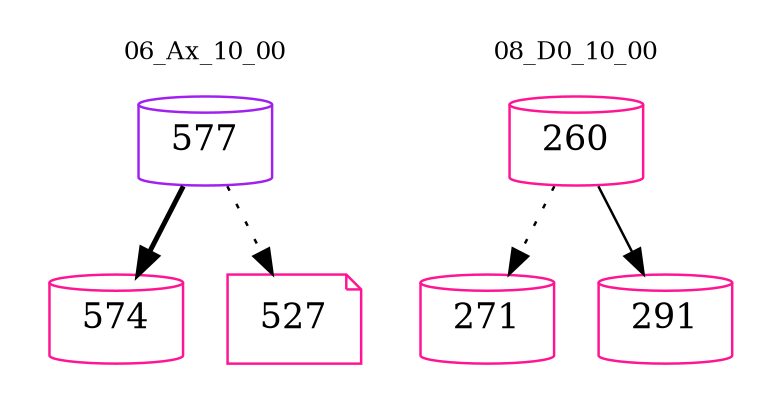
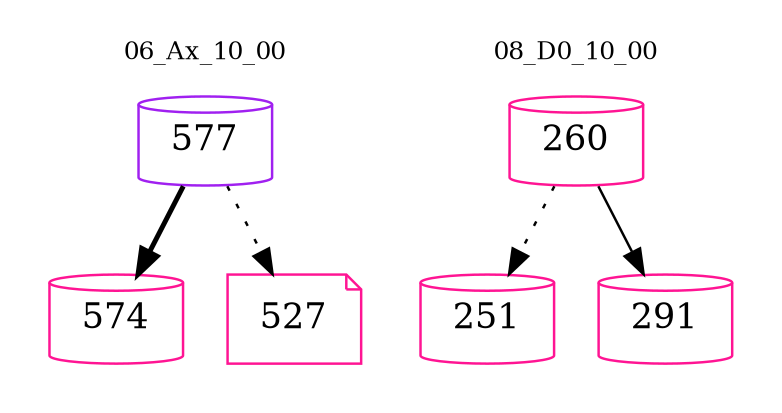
node "271": label "271" -> "251"
